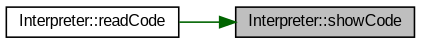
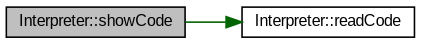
edge "Interpreter::readCode" -> "Interpreter::showCode": reversed
